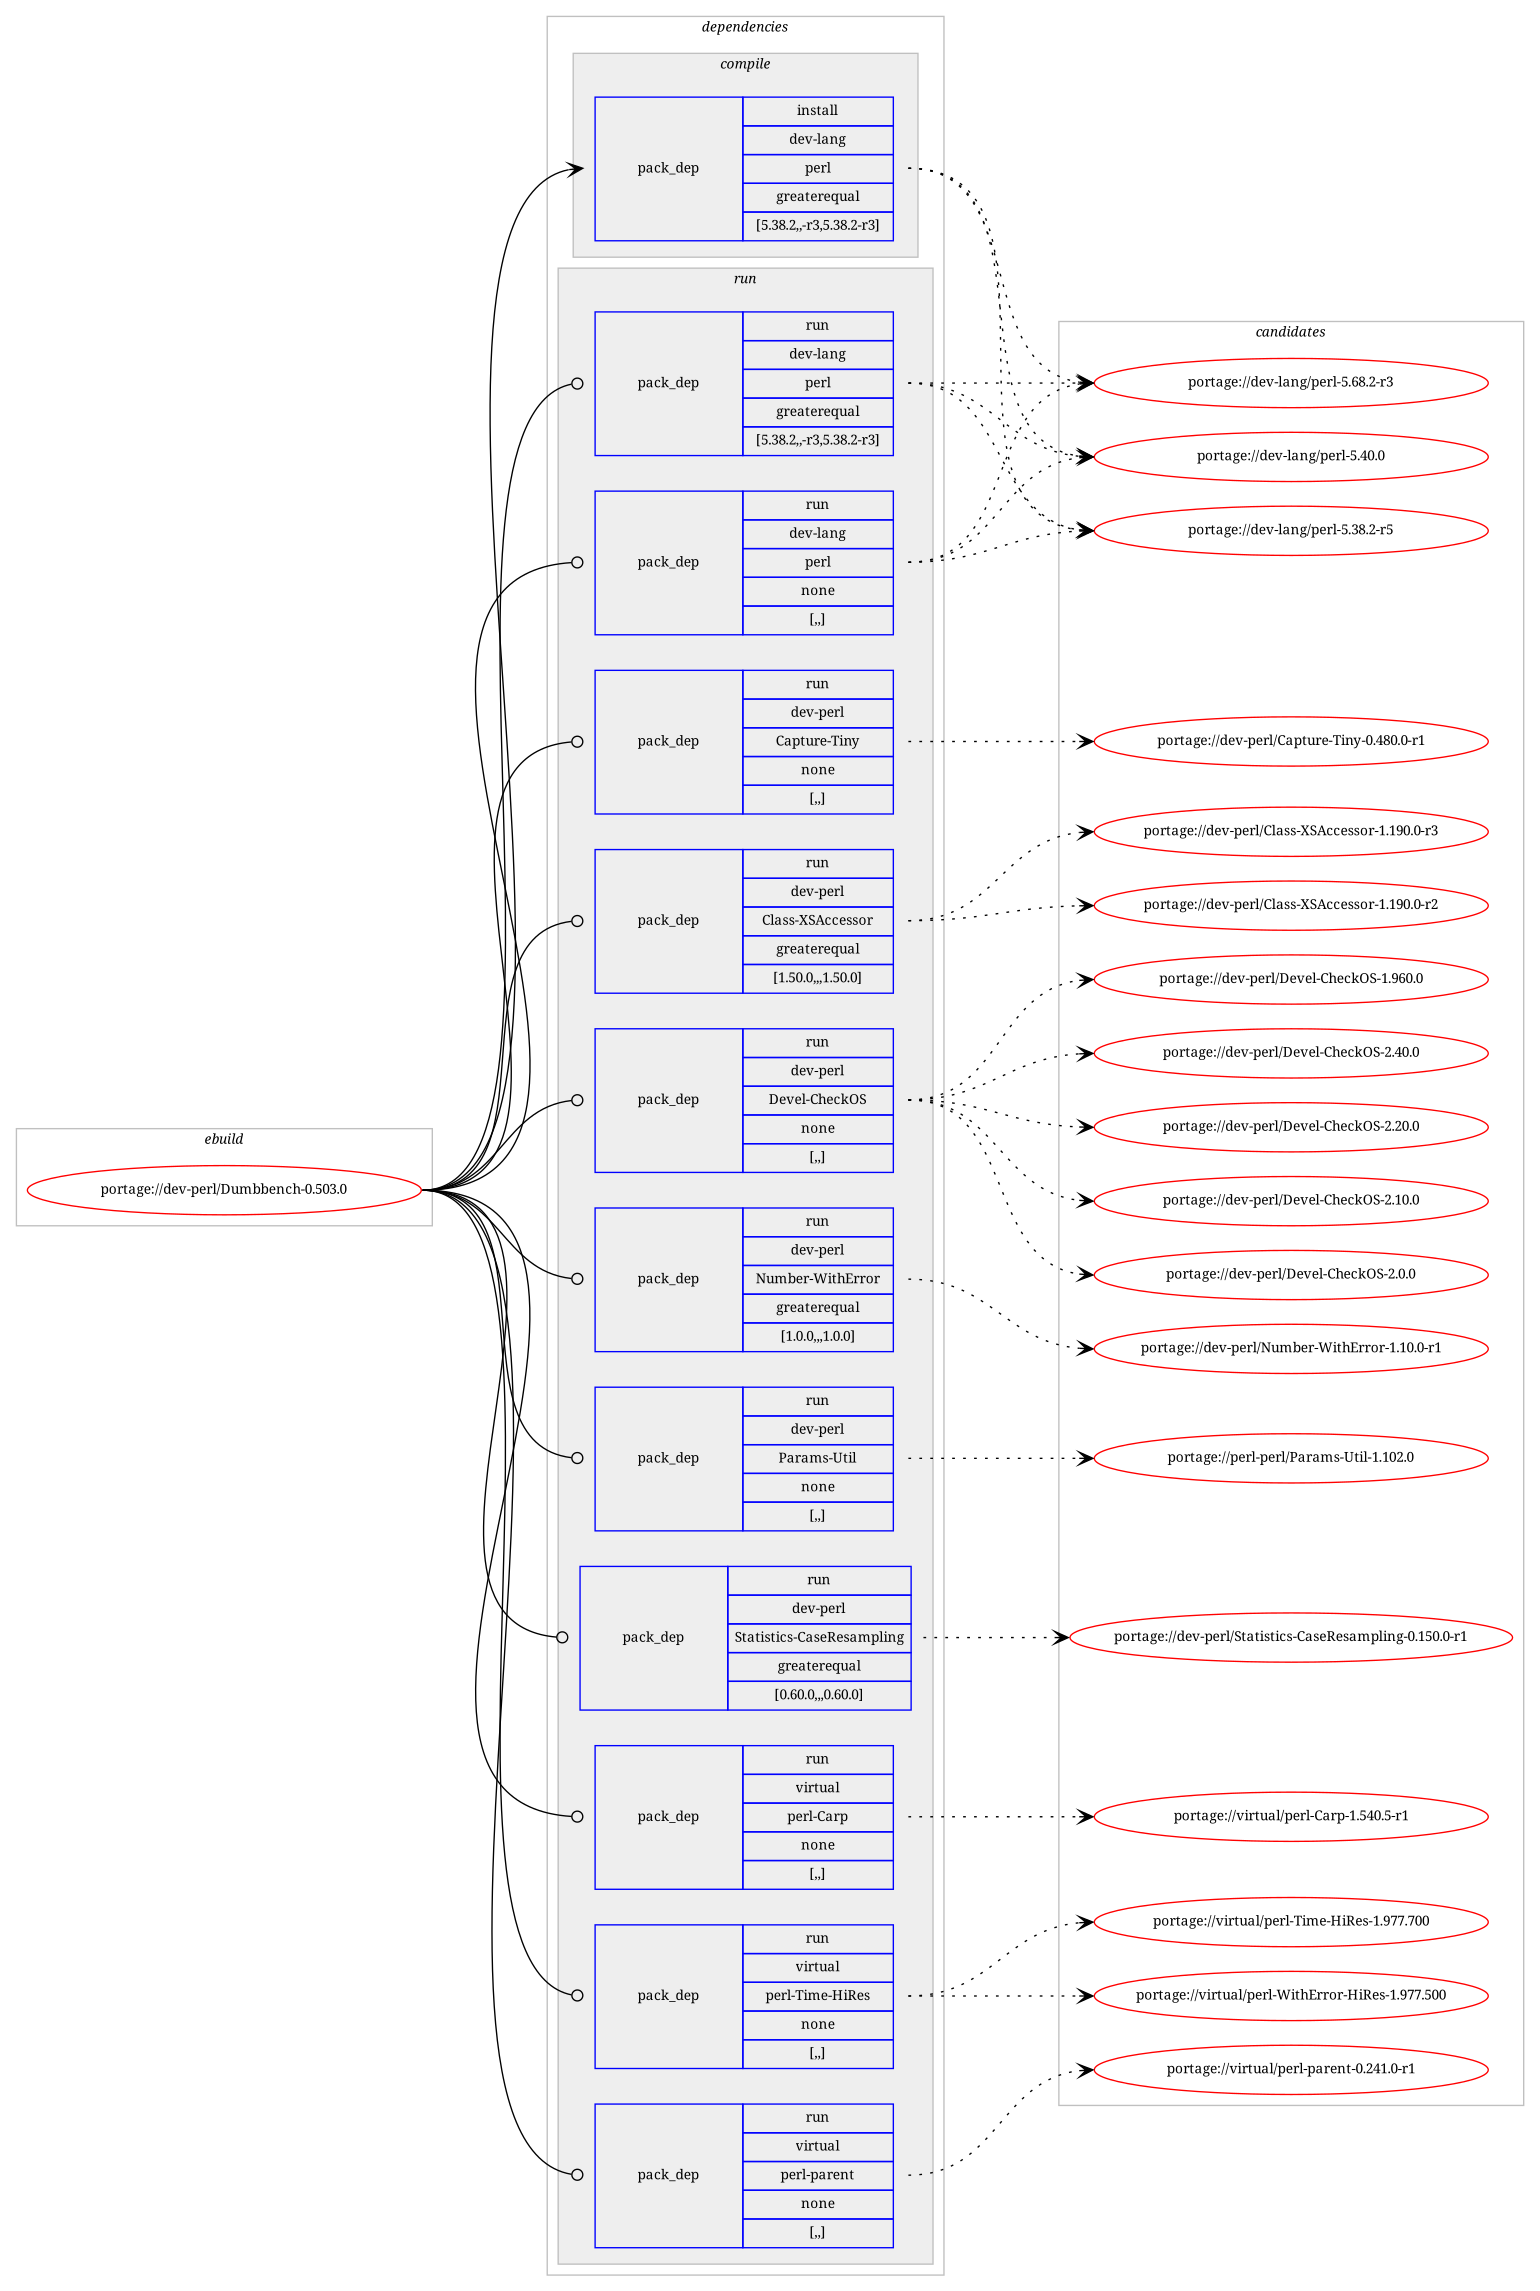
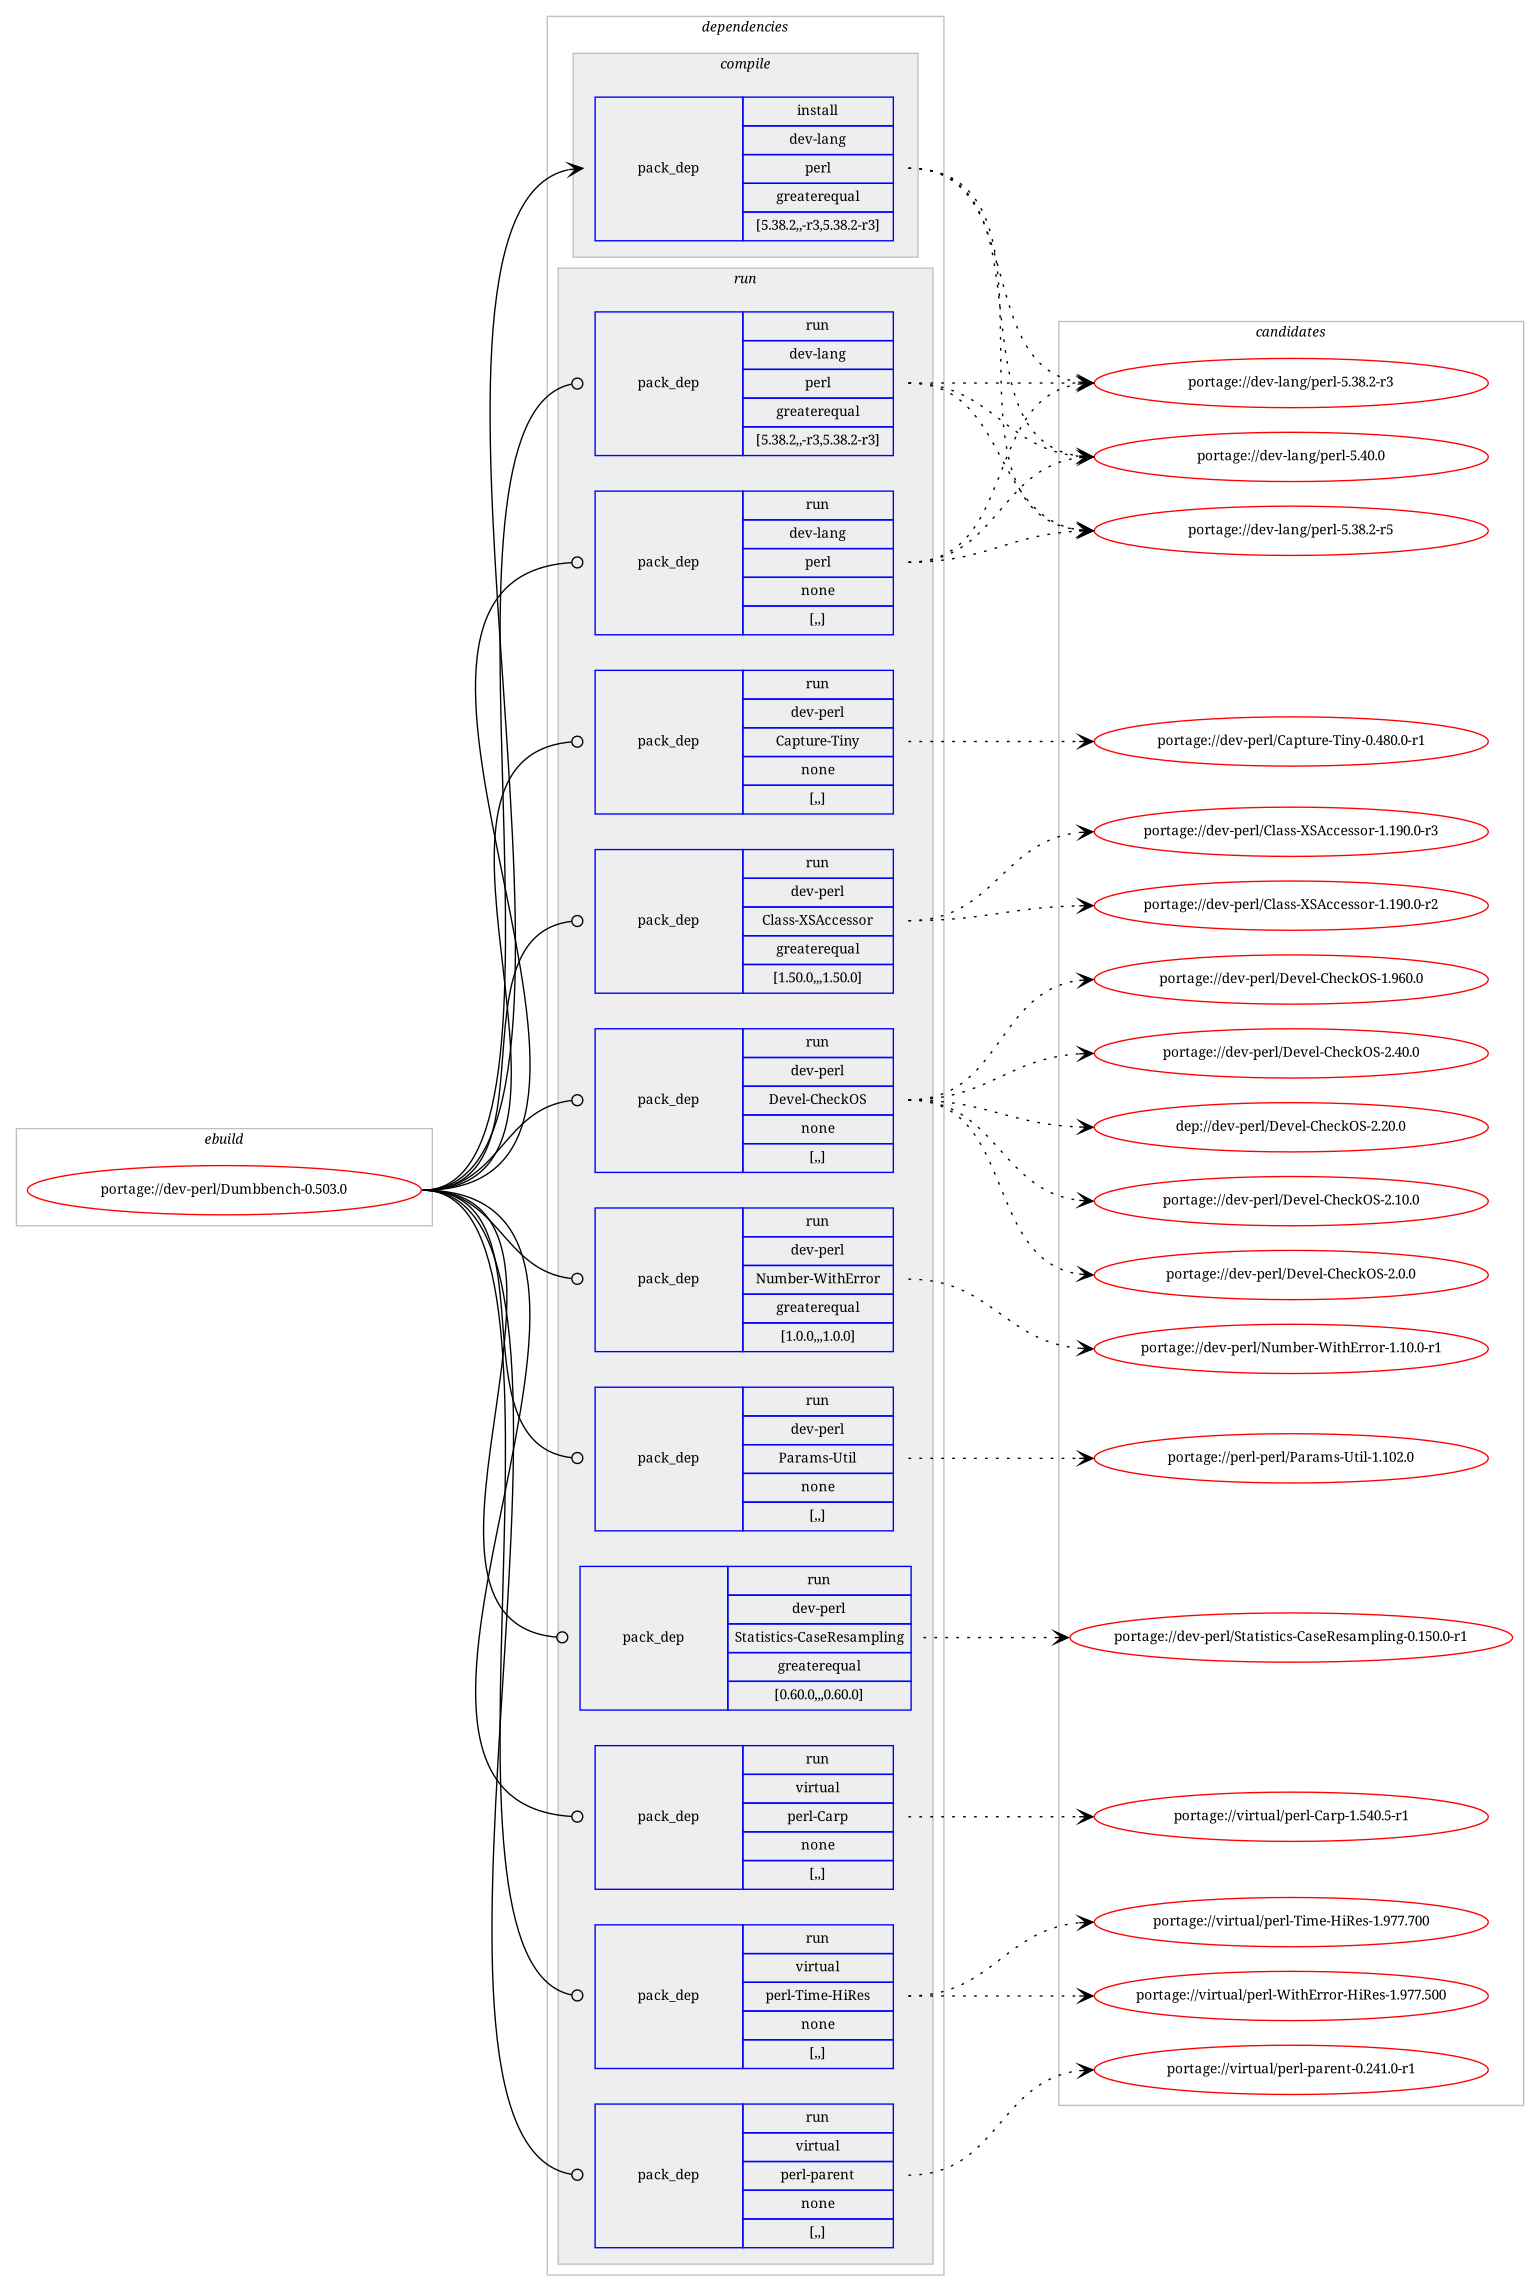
node "portage://dev-lang/perl-5.68.2-r3": label "portage://dev-lang/perl-5.68.2-r3" -> "portage://dev-lang/perl-5.38.2-r3"
node "portage://dev-perl/Devel-CheckOS-2.20.0": label "portage://dev-perl/Devel-CheckOS-2.20.0" -> "dep://dev-perl/Devel-CheckOS-2.20.0"
